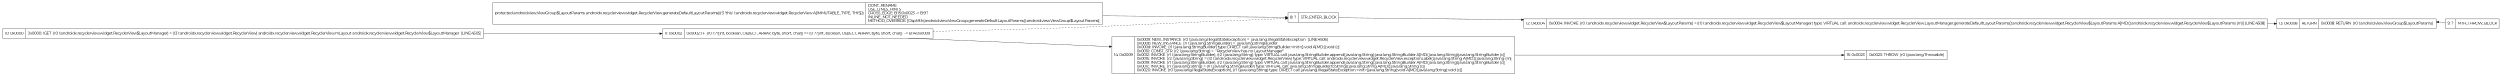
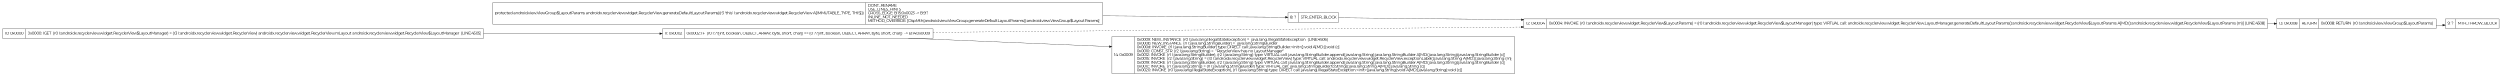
edge "9: ?" -> "13: 0x0008": reversed
edge "11: 0x0002" -> "8: ?": now "11: 0x0002" -> "12: 0x0004"
node "15: 0x0023": removed
